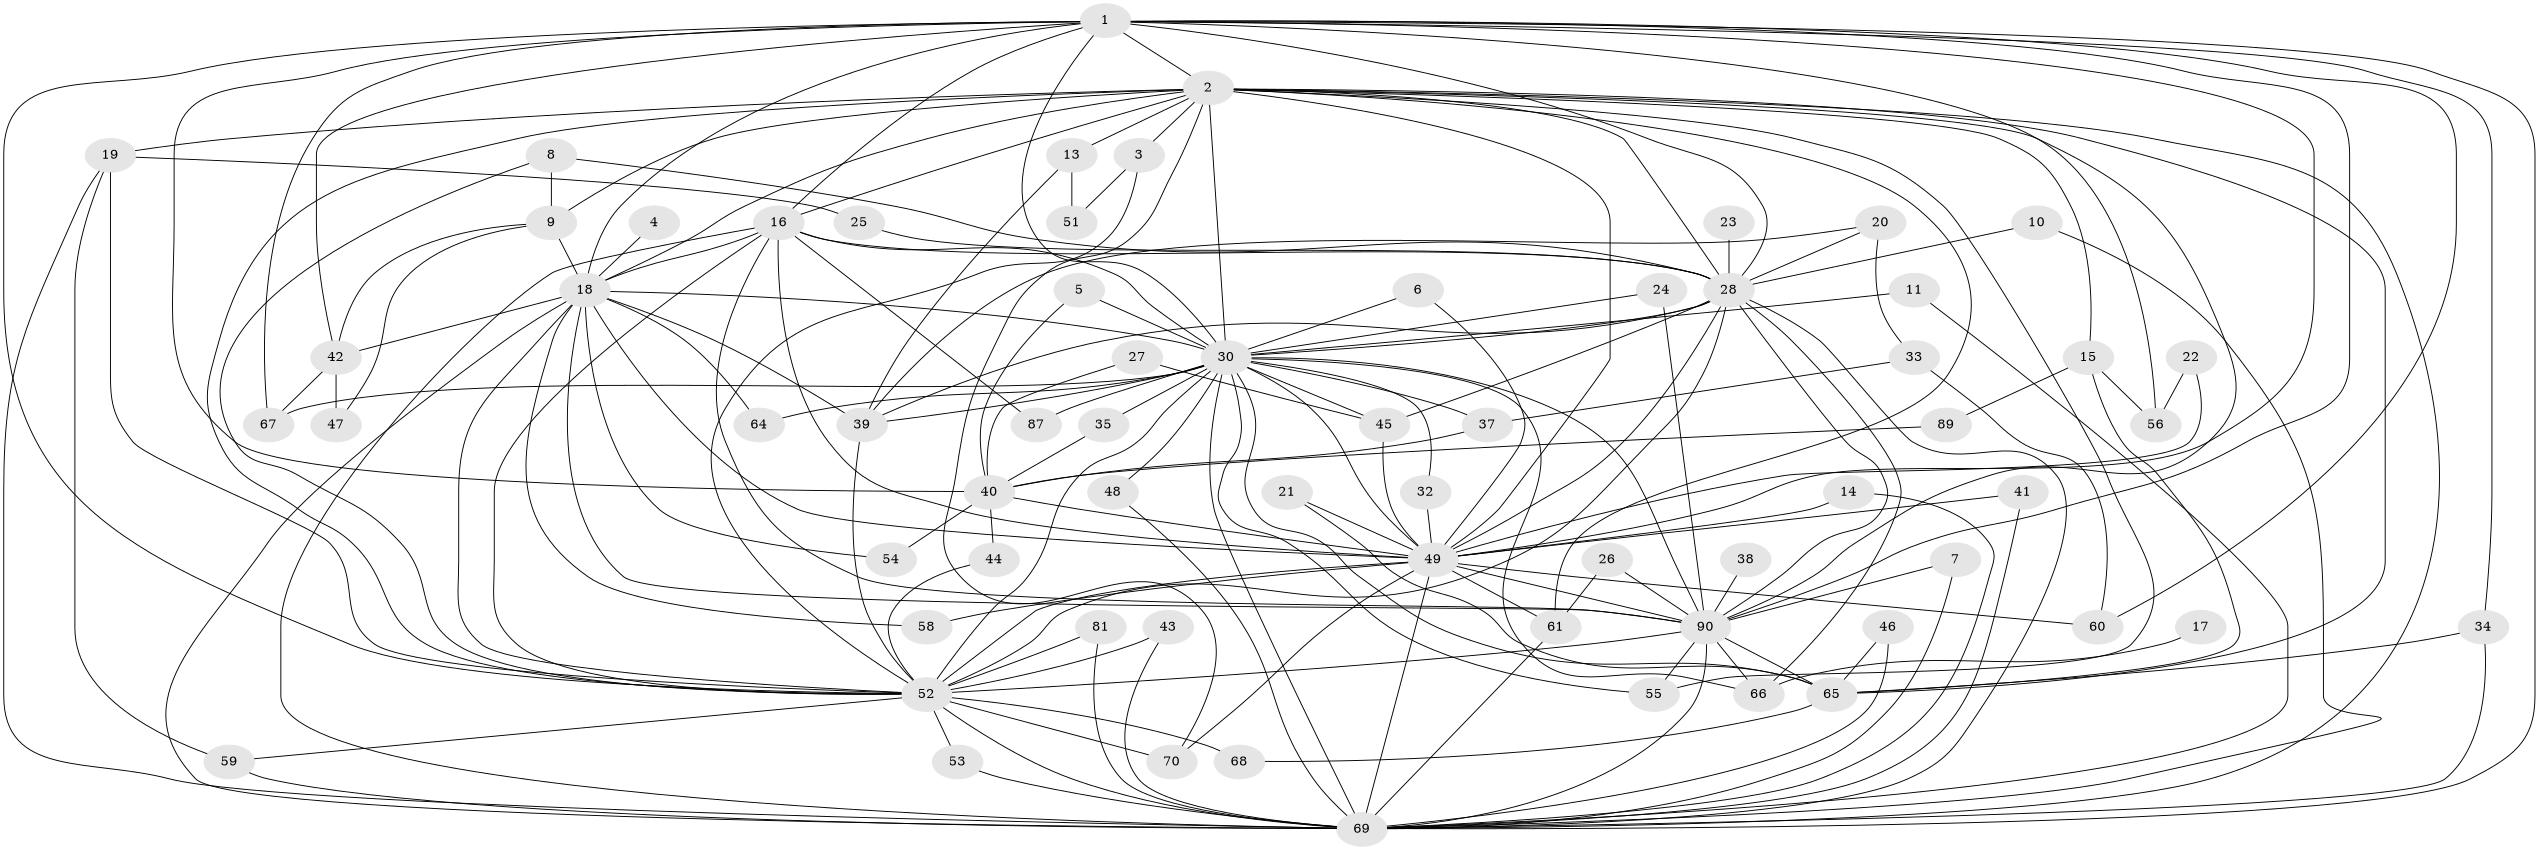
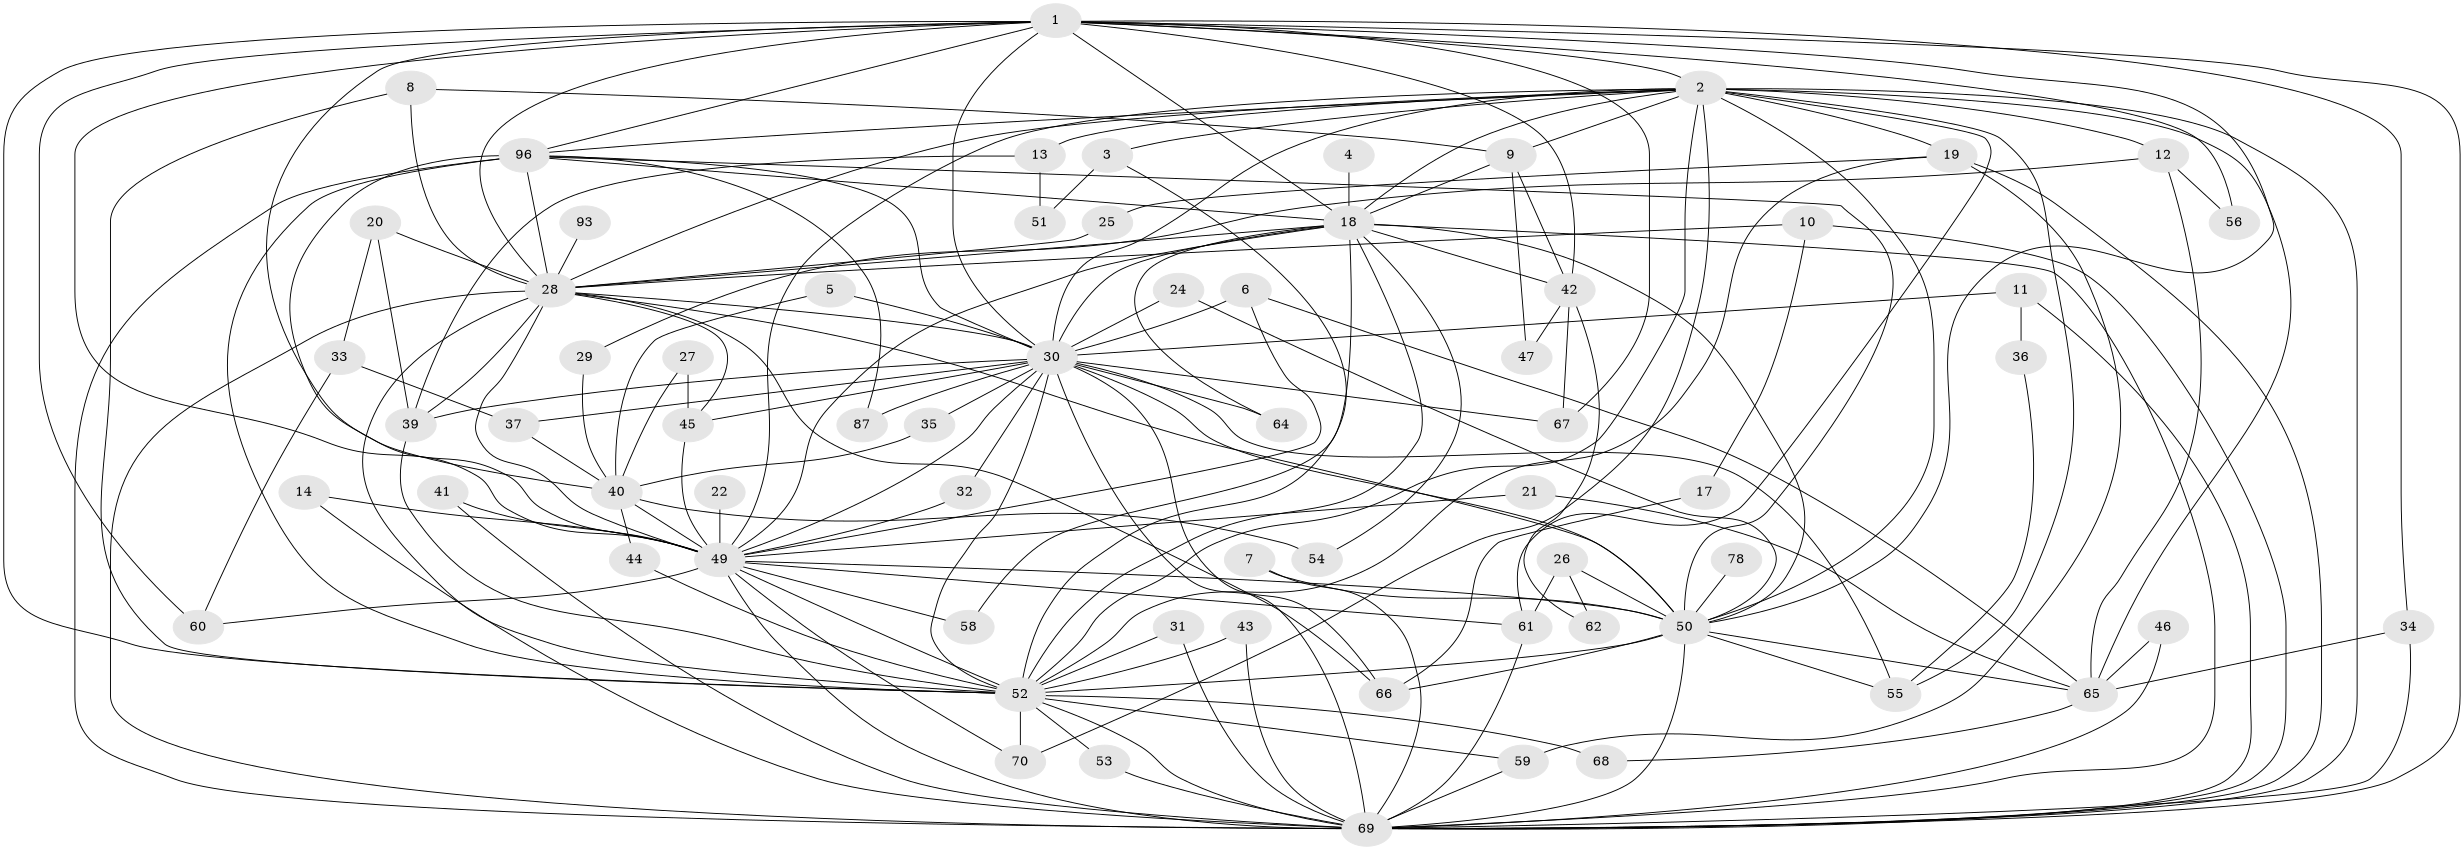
node "16": label "16" -> "96"
node "23": label "23" -> "93"
edge "18" -- "39": now "18" -- "28"
node "36": added
node "15": label "15" -> "12"
edge "10" -- "17": added
edge "22" -- "56": removed
node "89": label "89" -> "29"
node "48": removed
node "38": label "38" -> "78"
node "81": label "81" -> "31"
node "62": added
node "90": label "90" -> "50"
edge "30" -- "65": now "6" -- "65"
